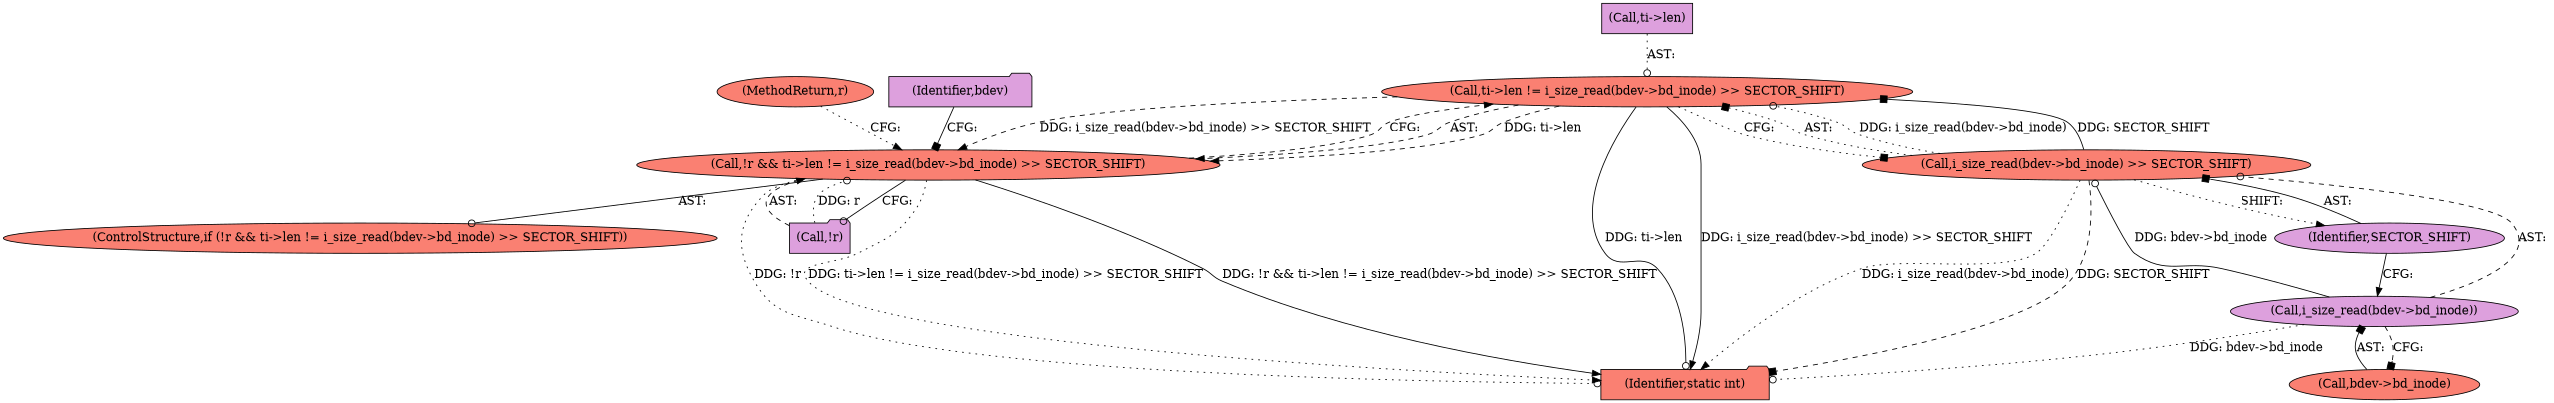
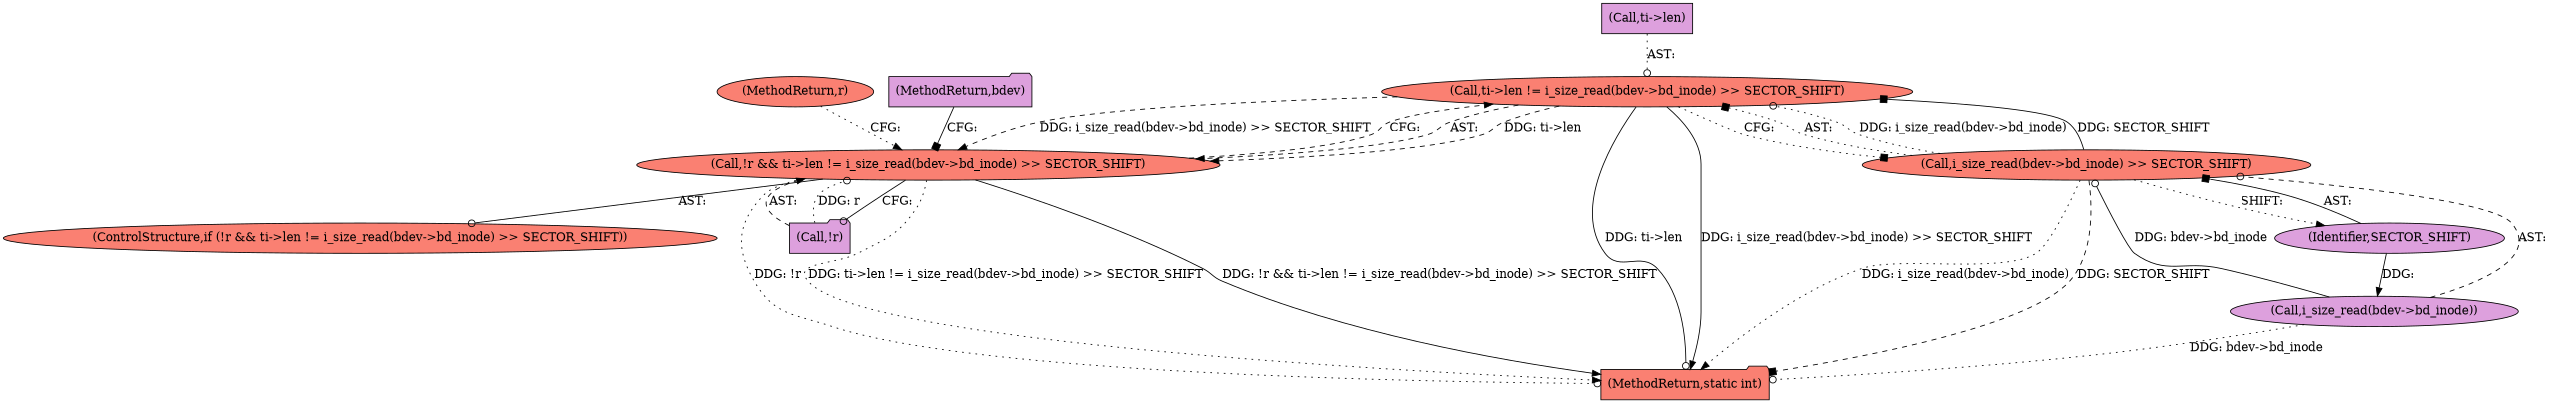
node "(Identifier,bdev)": label "(Identifier,bdev)" -> "(MethodReturn,bdev)"
edge "(Identifier,SECTOR_SHIFT)" -> "(Call,i_size_read(bdev->bd_inode))": label "CFG: " -> "DDG: "
node "(Identifier,static int)": label "(Identifier,static int)" -> "(MethodReturn,static int)"
node "(Call,bdev->bd_inode)": removed
